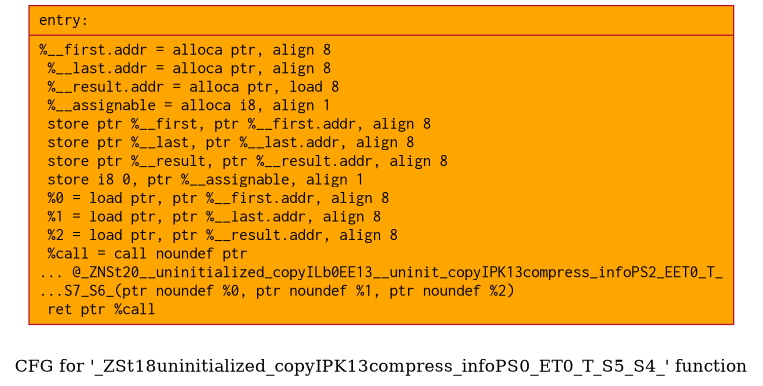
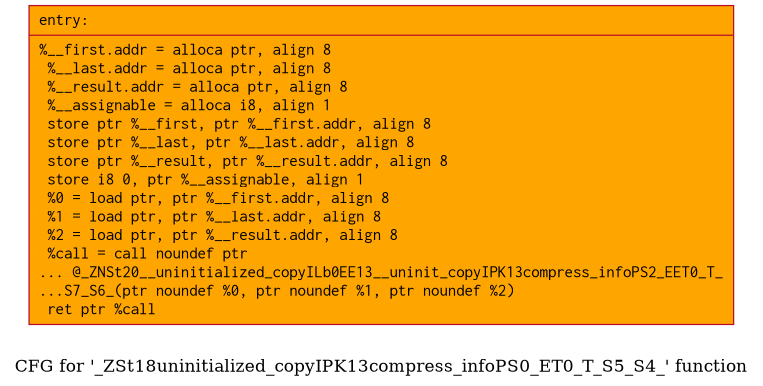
node "entry:": text "%__result.addr = alloca ptr, load 8" -> "%__result.addr = alloca ptr, align 8"
